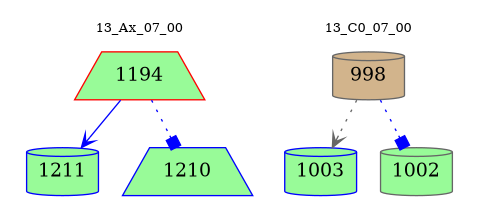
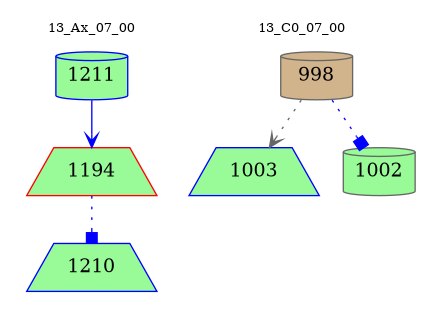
edge "1194" -> "1211": reversed
node "1003": shape cylinder -> trapezium
